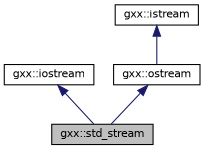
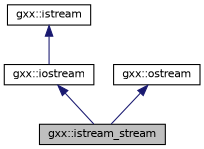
edge "gxx::ostream" -> "gxx::istream": now "gxx::iostream" -> "gxx::istream"
node "gxx::std_stream": label "gxx::std_stream" -> "gxx::istream_stream"
